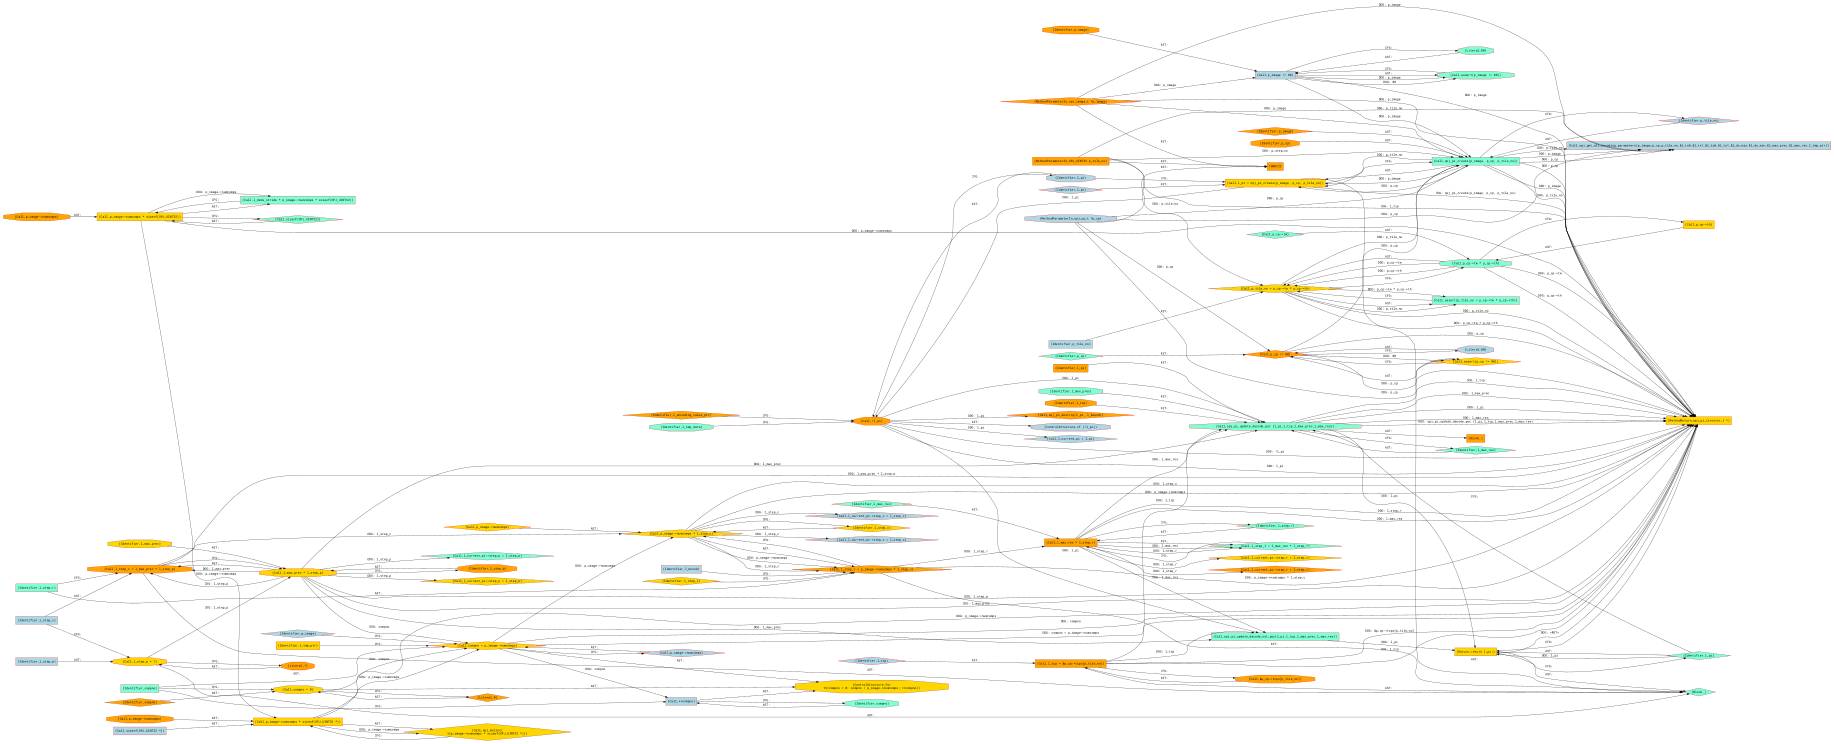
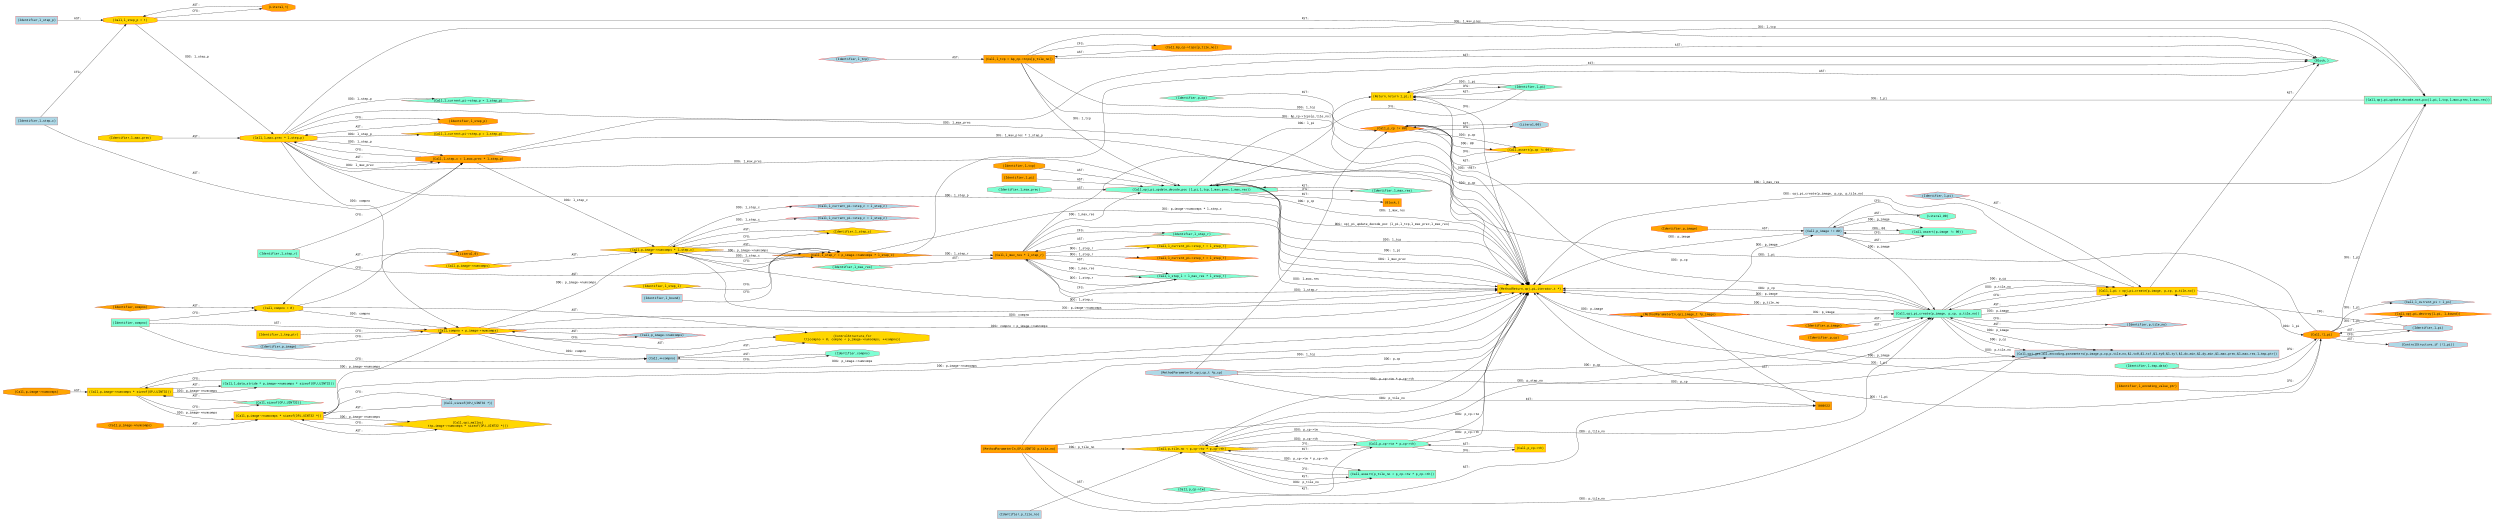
edge "(MethodParameterIn,opj_image_t *p_image)" -> "(MethodReturn,opj_pi_iterator_t *)": reversed
edge "(Call,p_image->numcomps * sizeof(OPJ_UINT32 *))" -> "(Call,sizeof(OPJ_UINT32 *))": added, label "CFG:"
node "(Identifier,l_encoding_value_ptr)": shape diamond -> box
